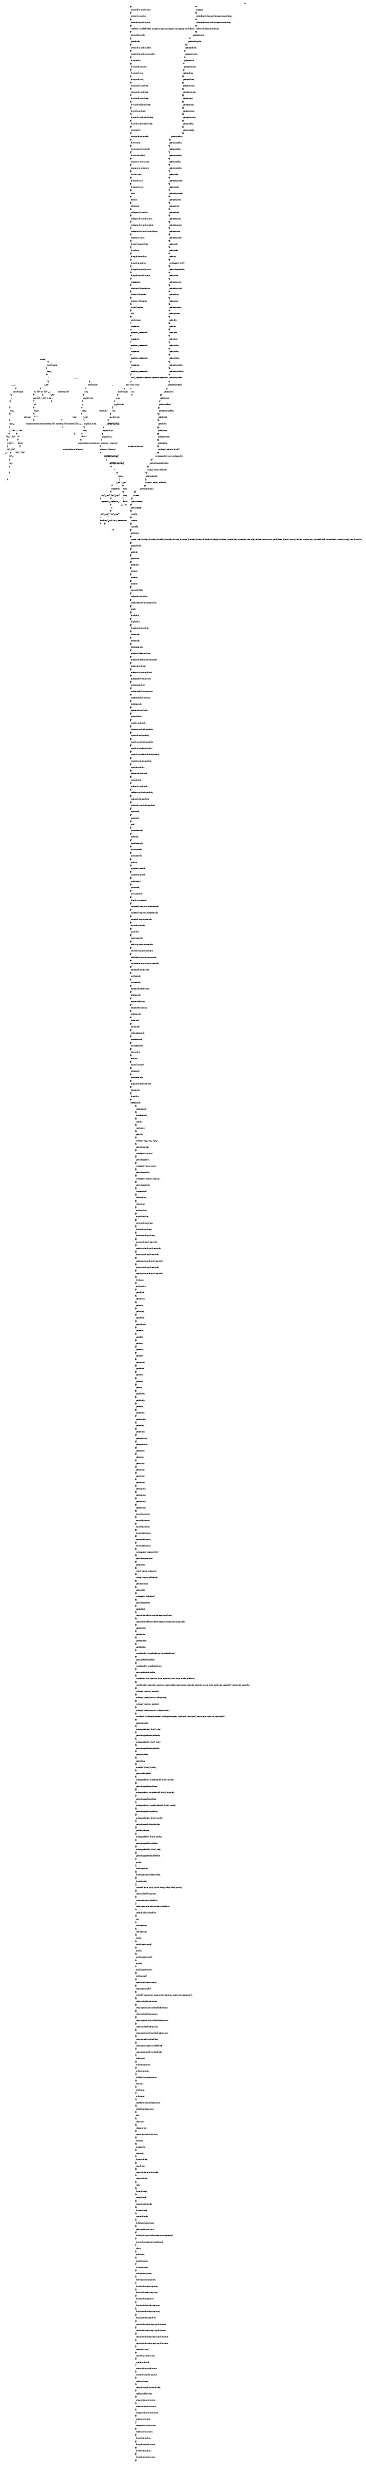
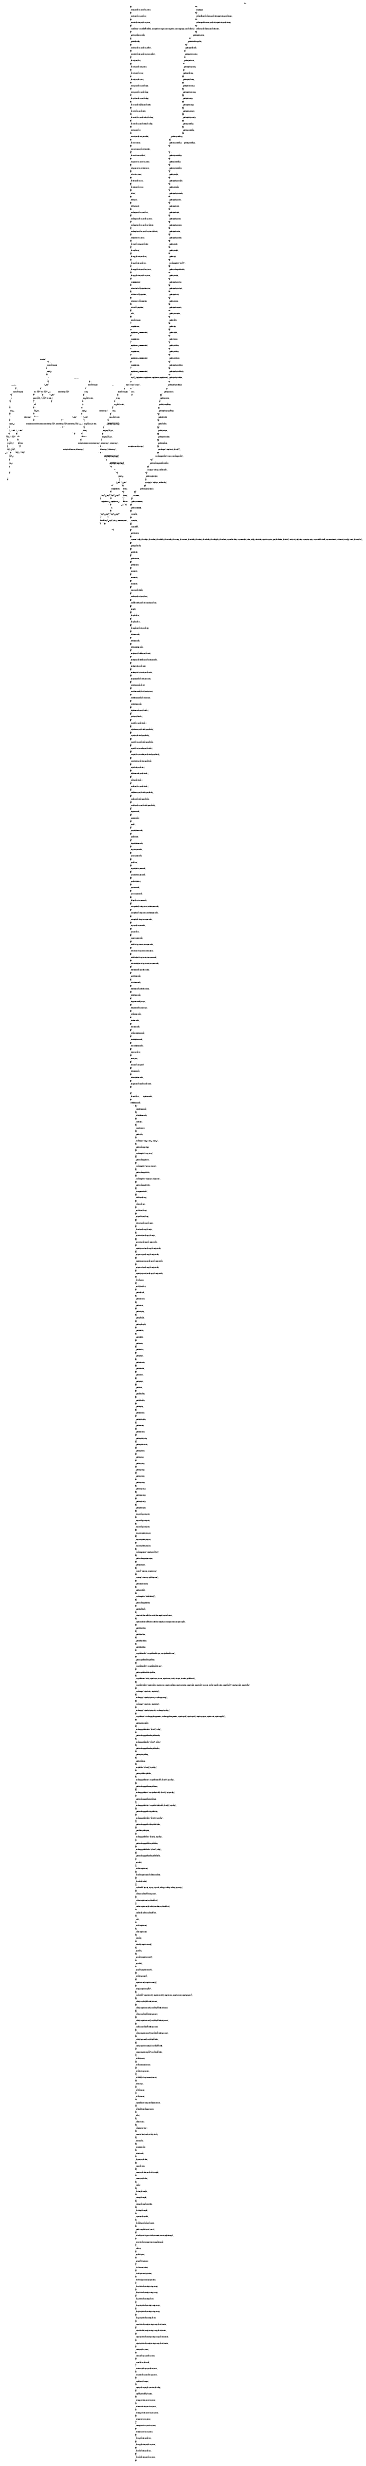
edge "N140 427" -> "N141 426": now "N138 429" -> "N141 426"
edge "N288 279" -> "N289 278": now "N288 279" -> "N291 276"
